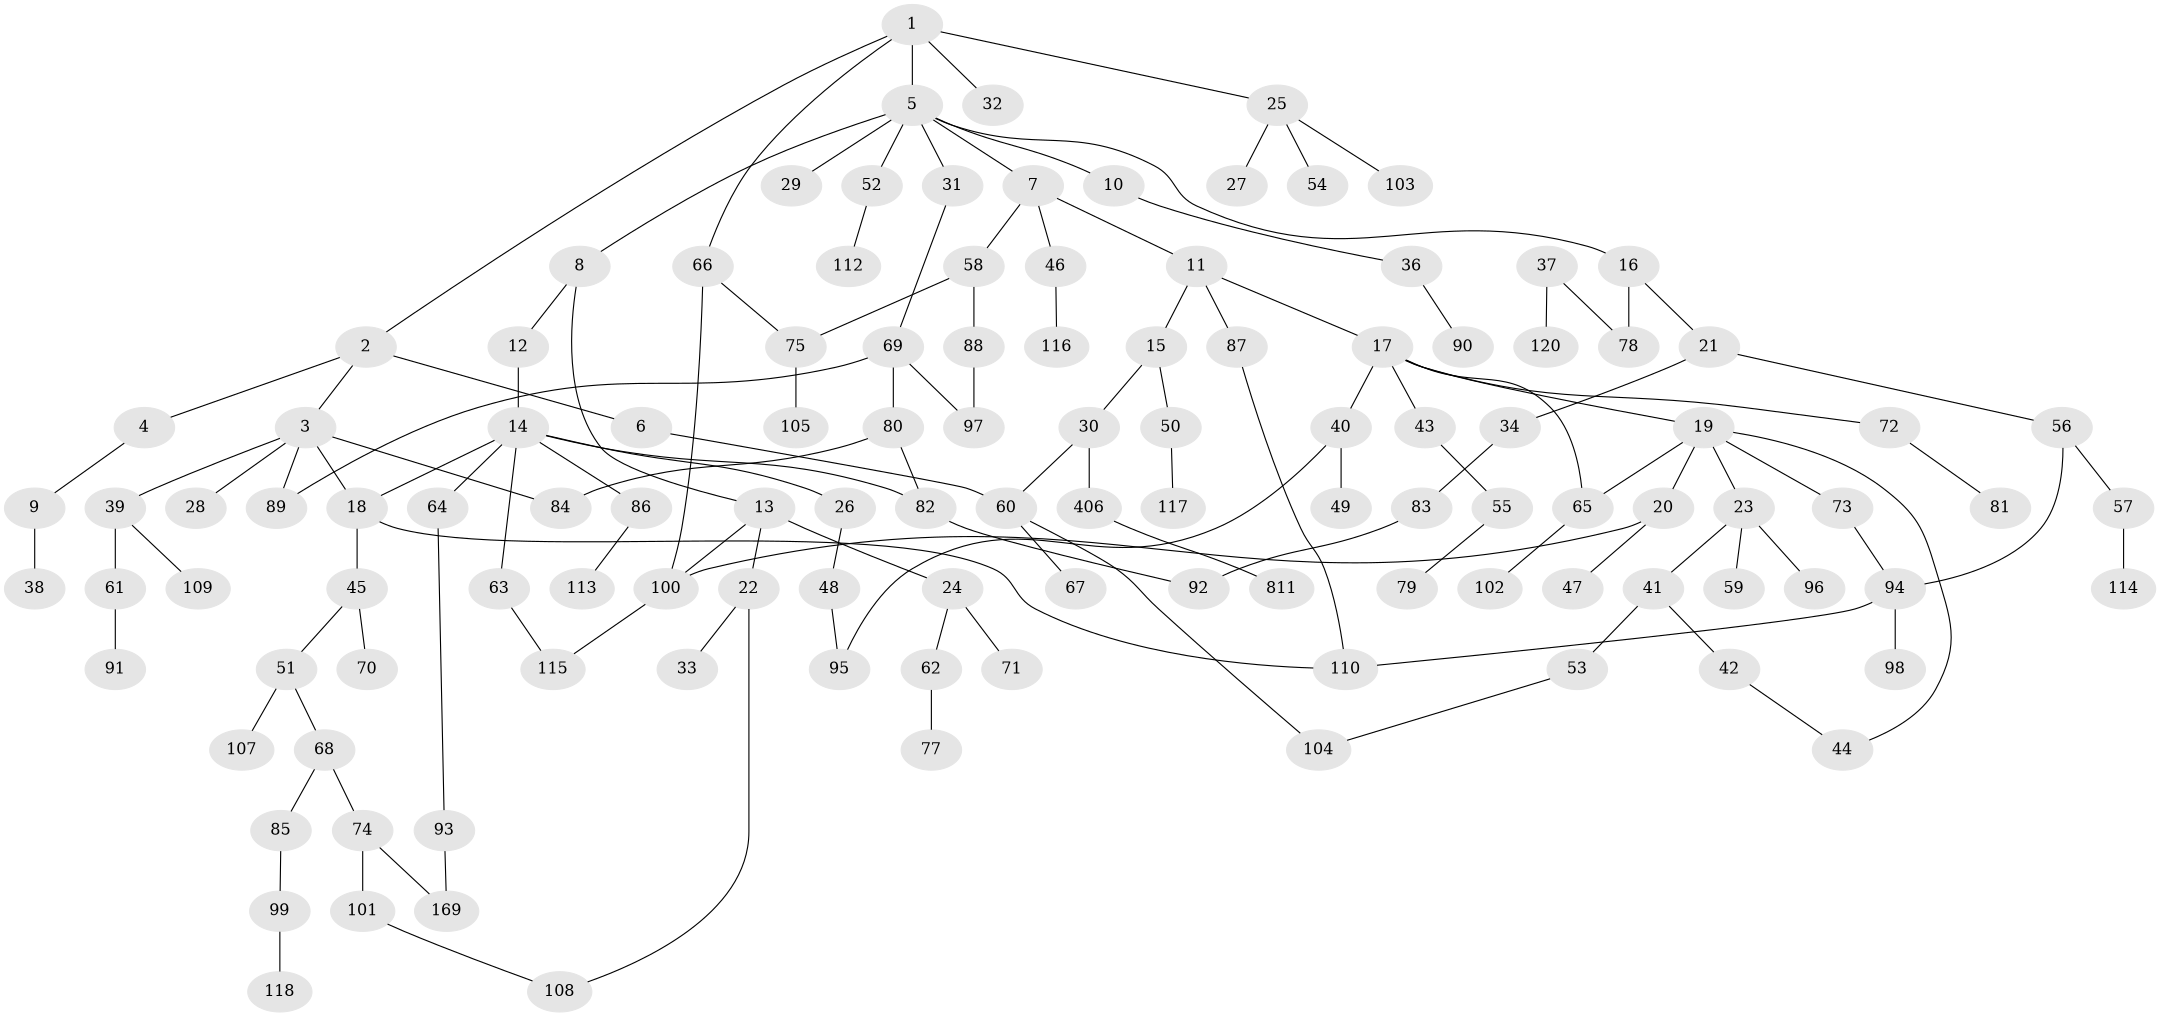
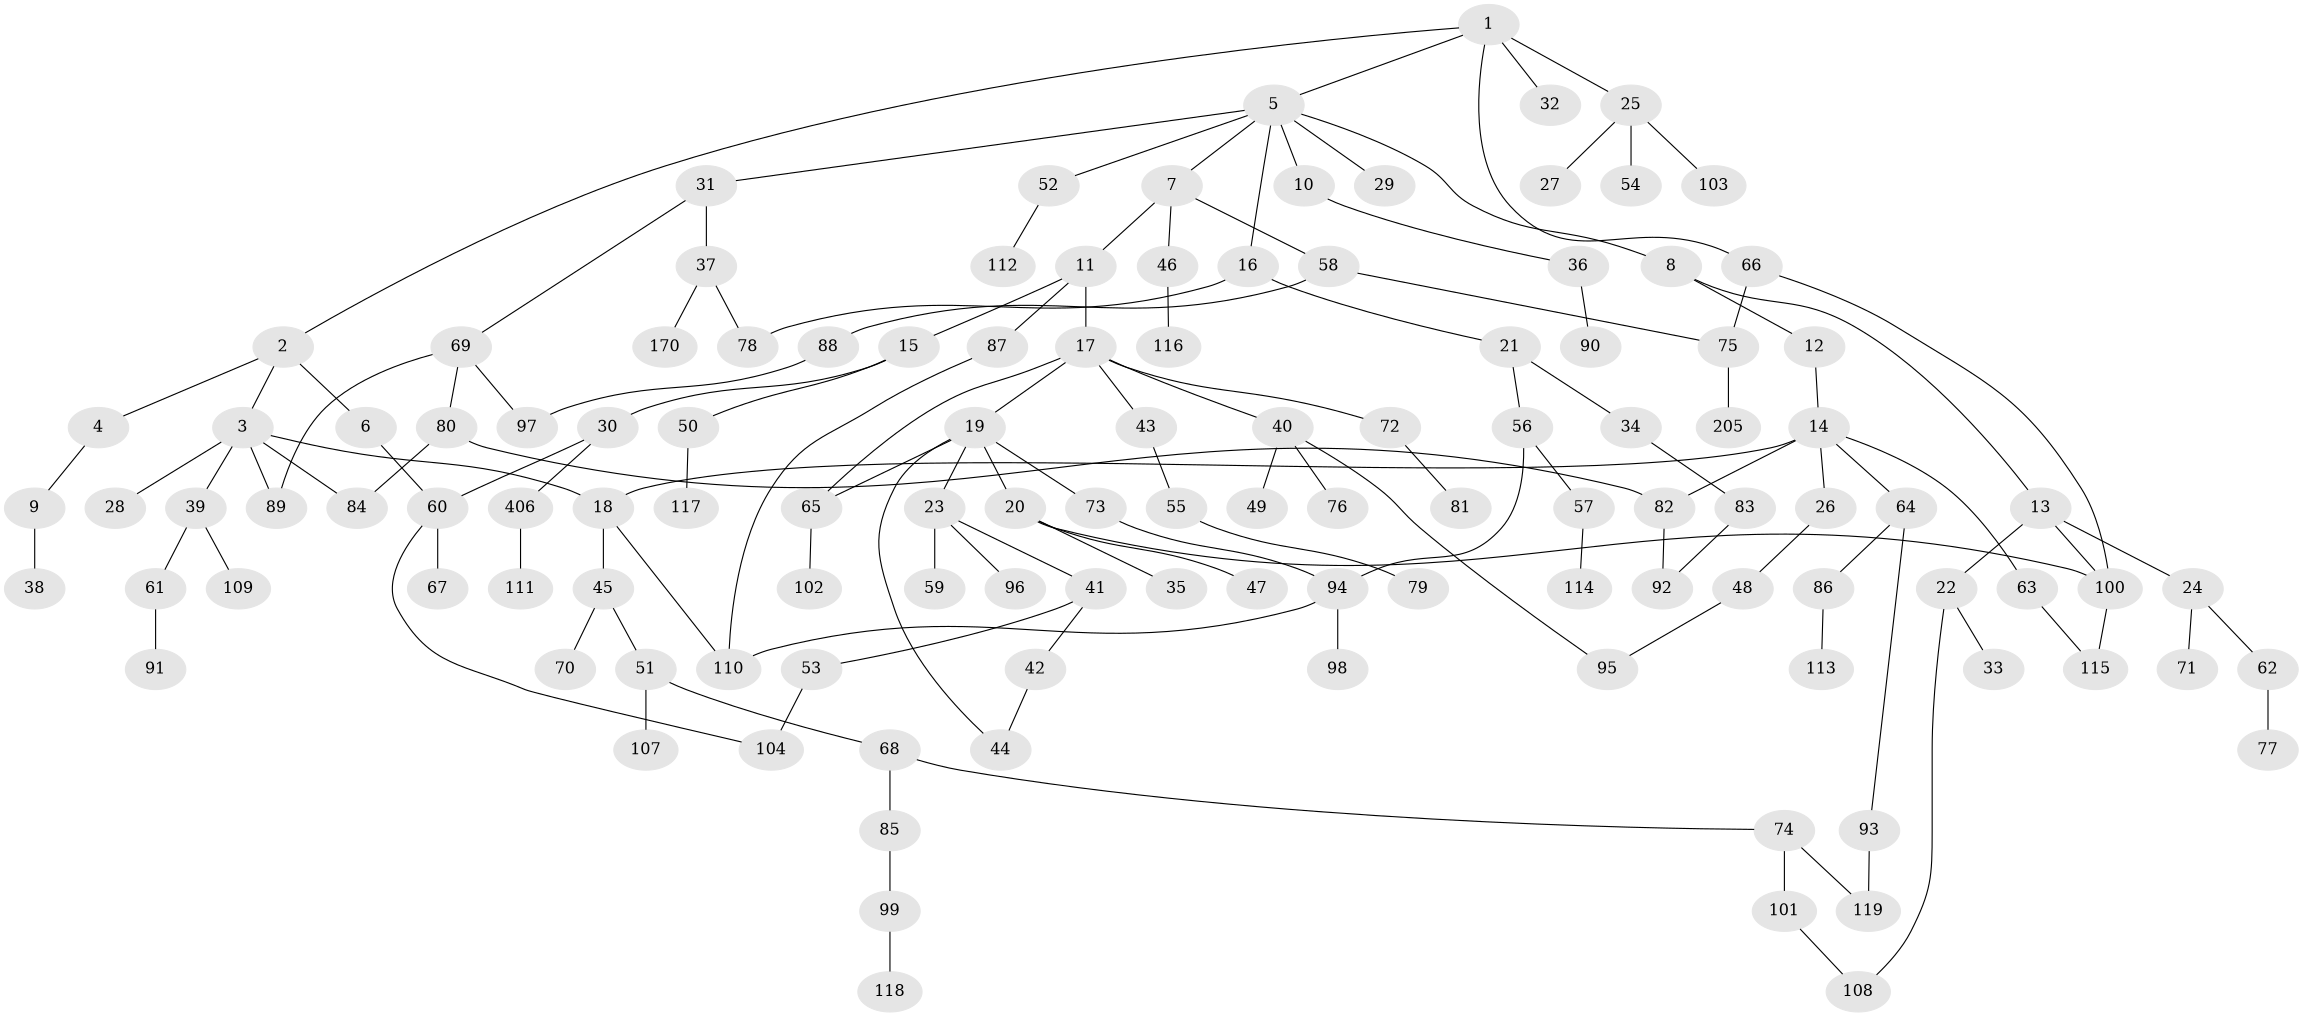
edge "31" -- "37": added
node "120": label "120" -> "170"
node "105": label "105" -> "205"
edge "14" -- "86": now "64" -- "86"
node "76": added
node "35": added
node "811": label "811" -> "111"
node "169": label "169" -> "119"
